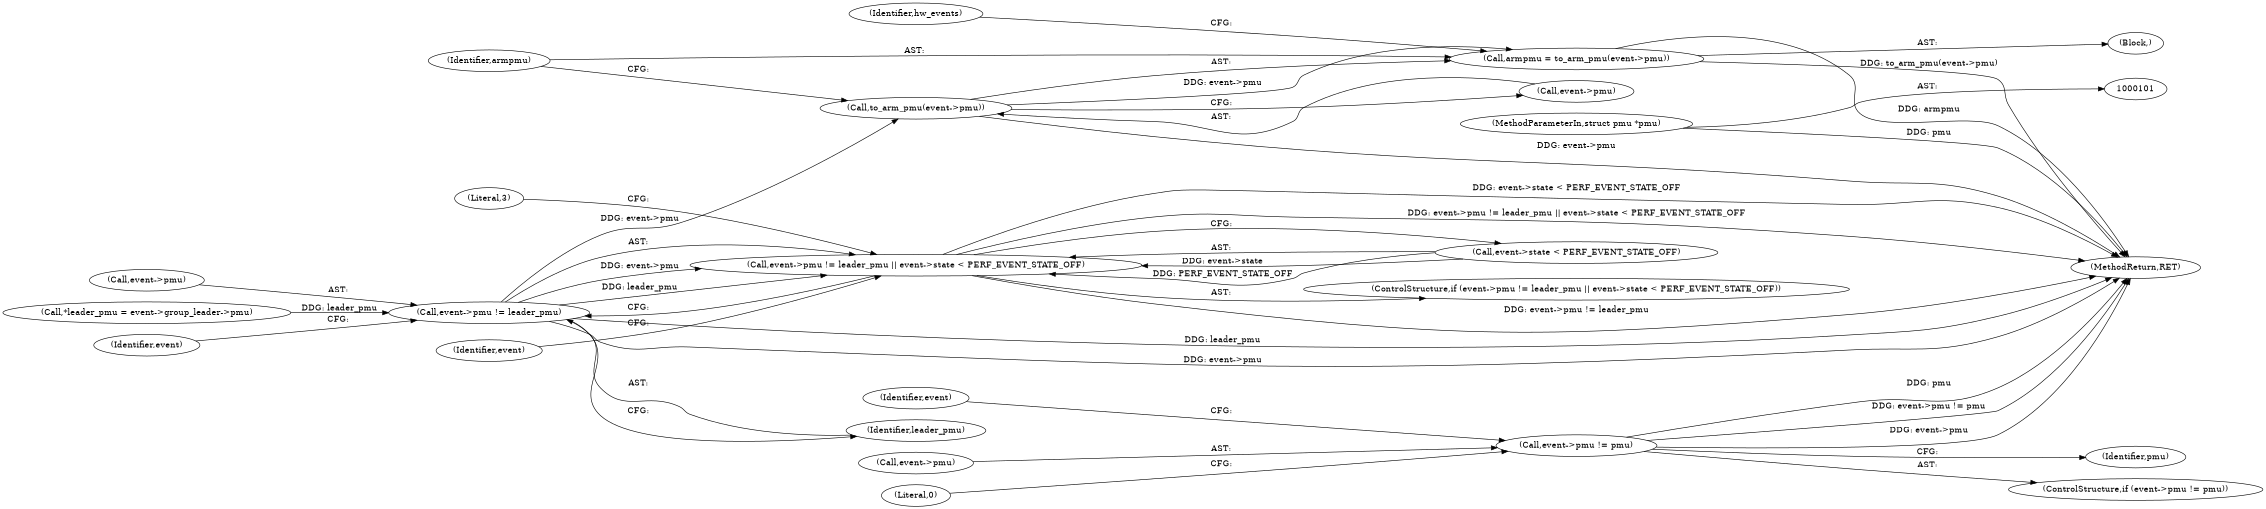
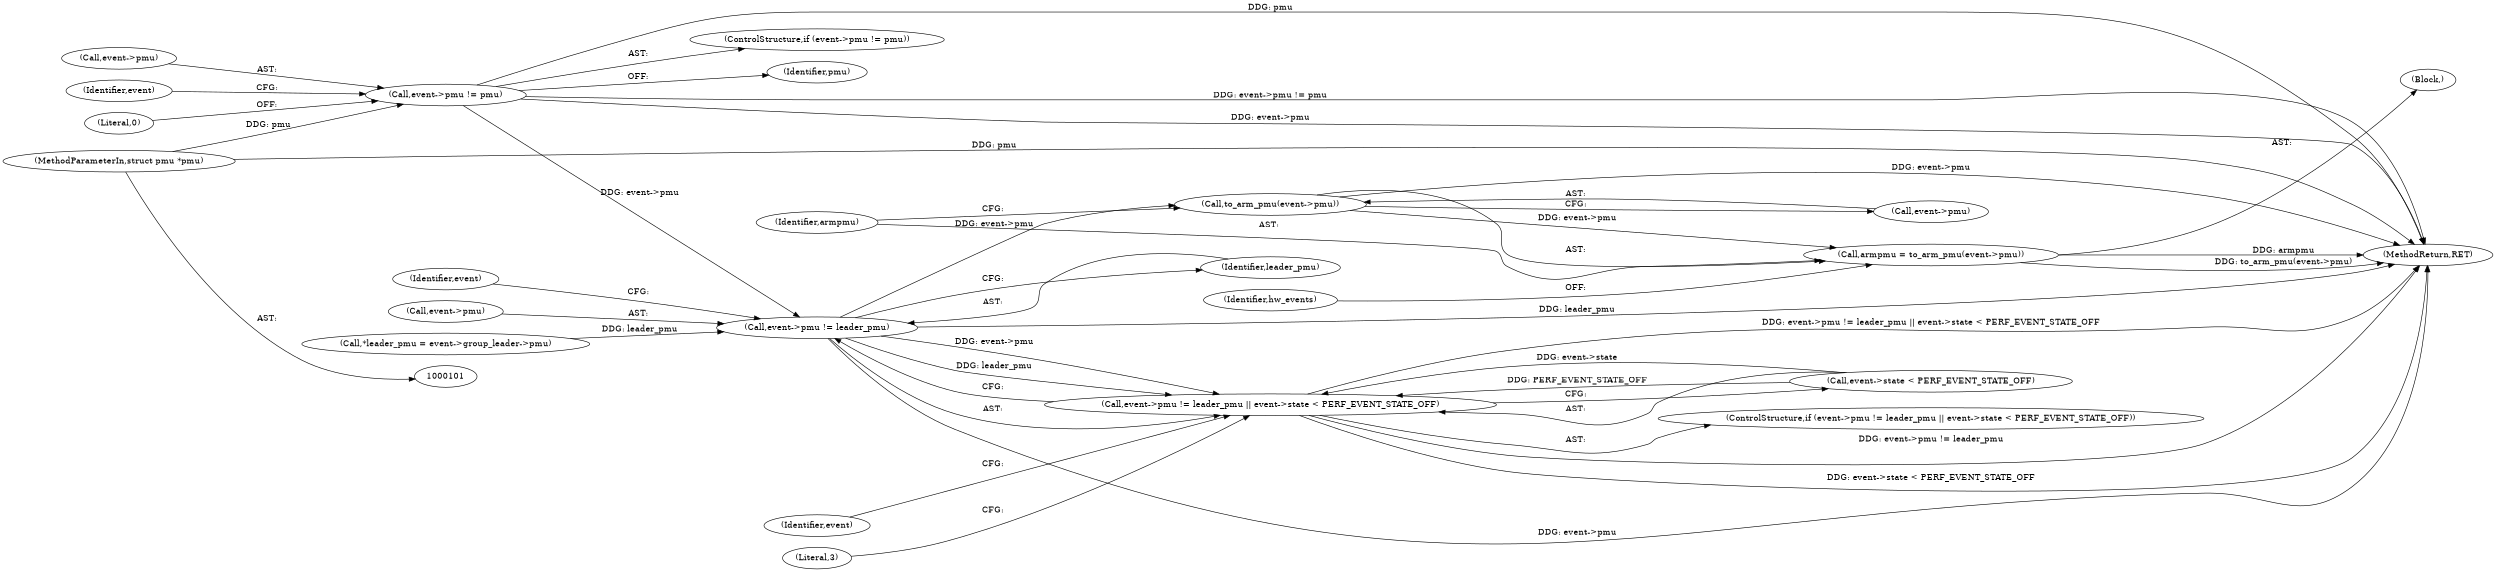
edge "(Identifier,hw_events)" -> "(Call,armpmu = to_arm_pmu(event->pmu))": label "CFG: " -> "OFF: "
edge "(MethodParameterIn,struct pmu *pmu)" -> "(Call,event->pmu != pmu)": added, label "DDG: pmu"
edge "(Call,event->pmu != pmu)" -> "(Call,event->pmu != leader_pmu)": added, label "DDG: event->pmu"
edge "(Call,event->pmu != pmu)" -> "(Identifier,pmu)": label "CFG: " -> "OFF: "
edge "(Literal,0)" -> "(Call,event->pmu != pmu)": label "CFG: " -> "OFF: "
